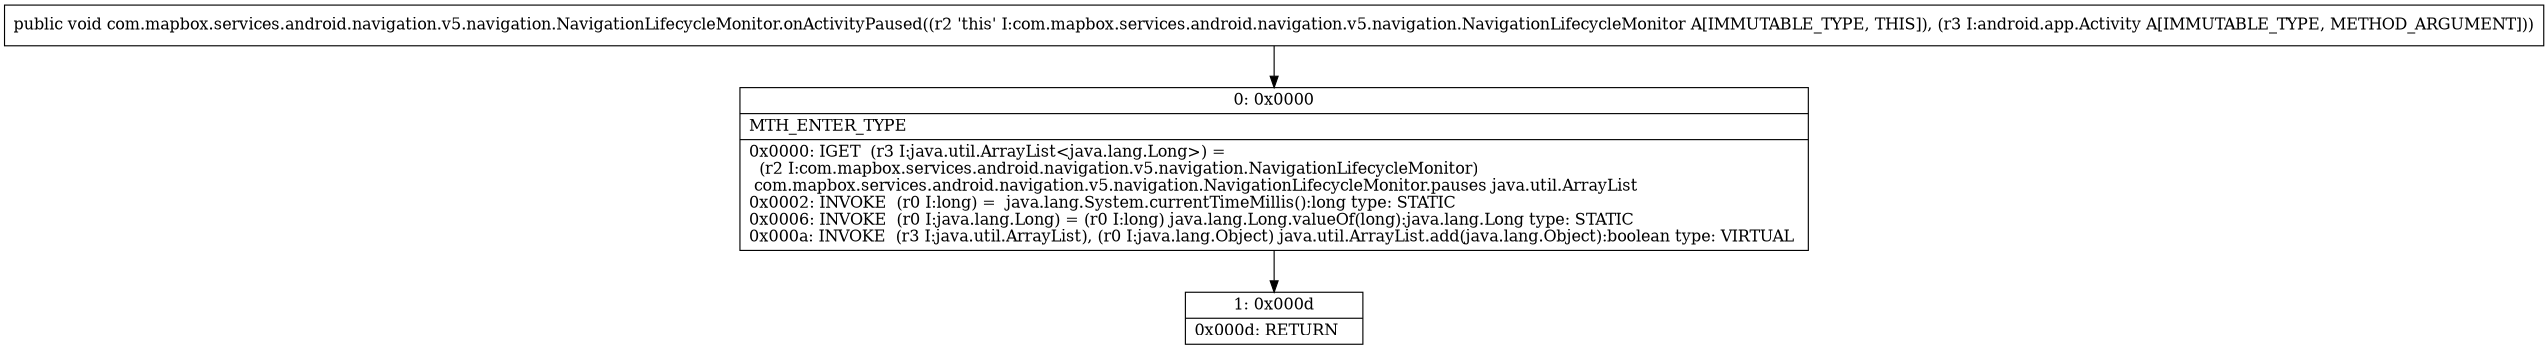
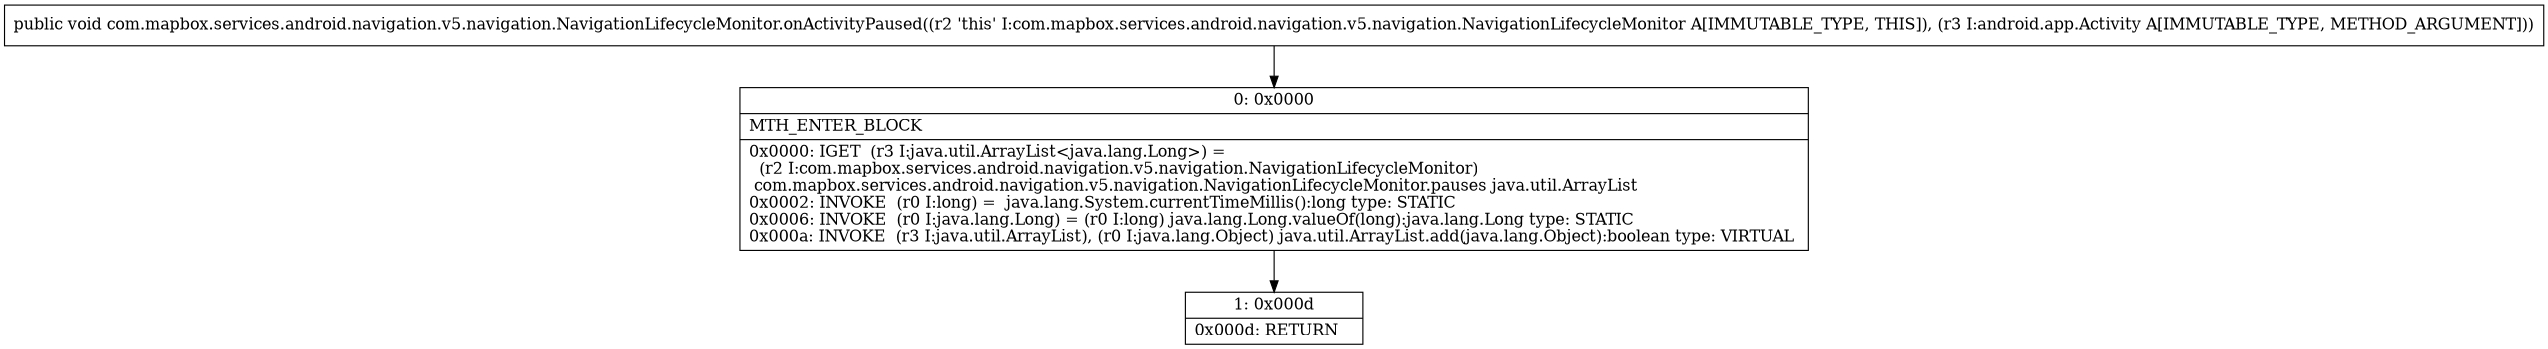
node "0: 0x0000": text "MTH_ENTER_TYPE" -> "MTH_ENTER_BLOCK"
